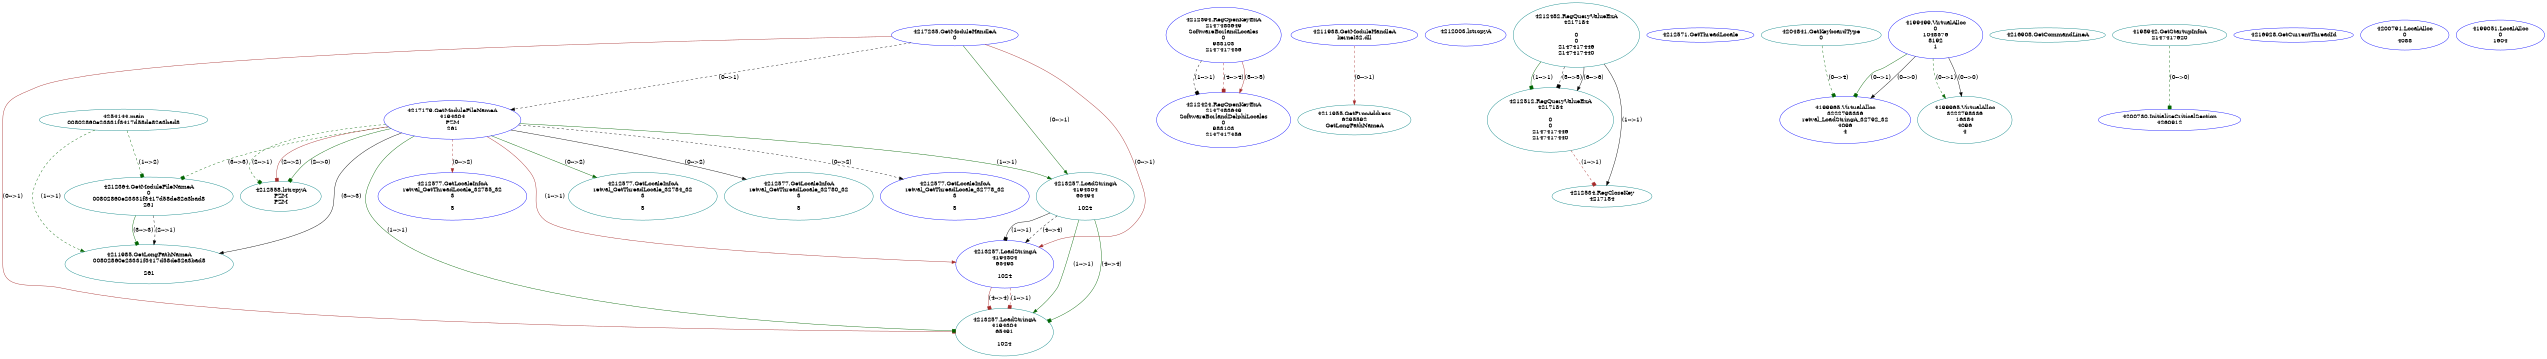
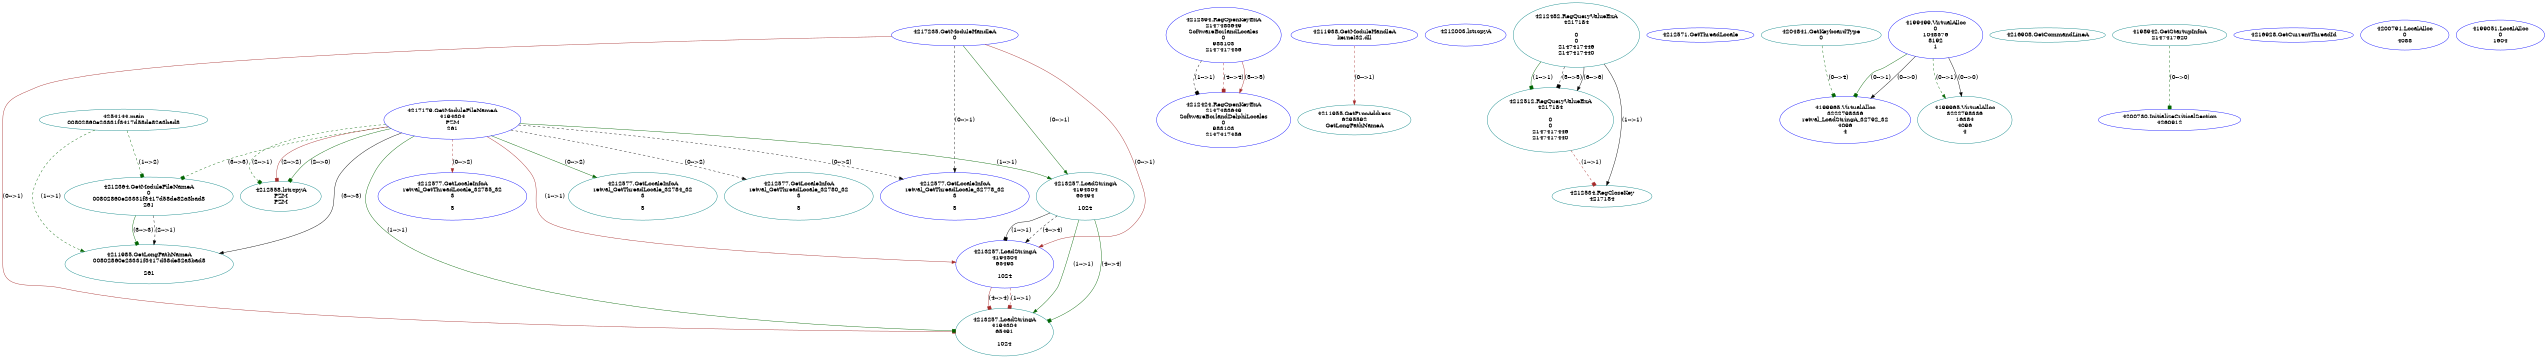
edge "4217235.GetModuleHandleA 0" -> "4217179.GetModuleFileNameA 4194304 PZM 261": now "4217235.GetModuleHandleA 0" -> "4212577.GetLocaleInfoA retval_GetThreadLocale_32778_32 3 5"
edge "4217179.GetModuleFileNameA 4194304 PZM 261" -> "4212577.GetLocaleInfoA retval_GetThreadLocale_32780_32 3 5": style solid -> dashed
